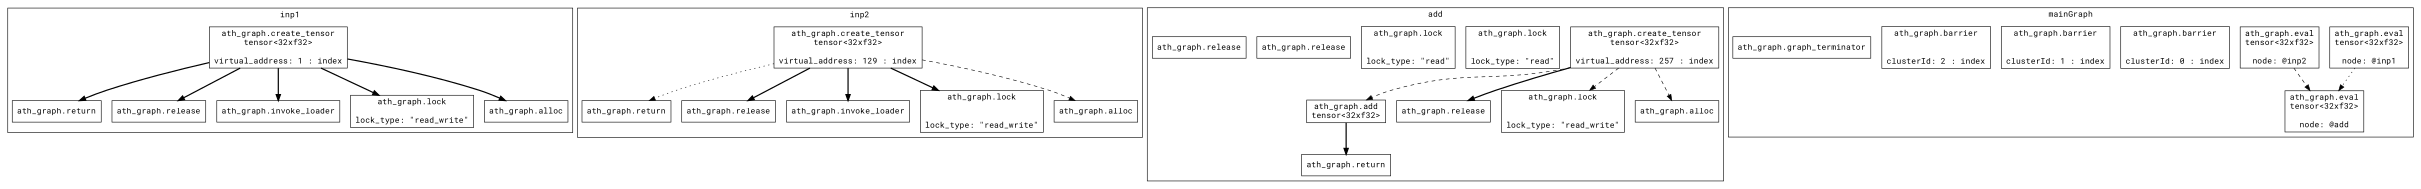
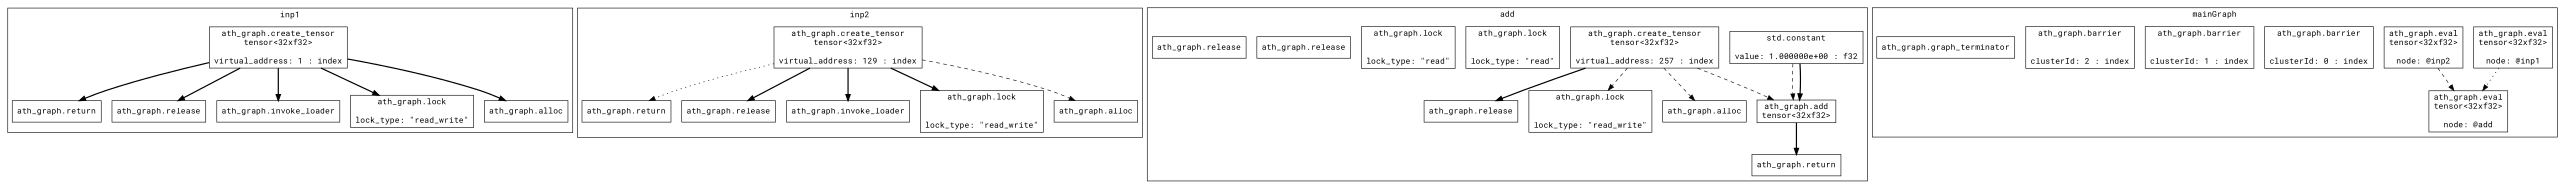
node "std.constant": added
